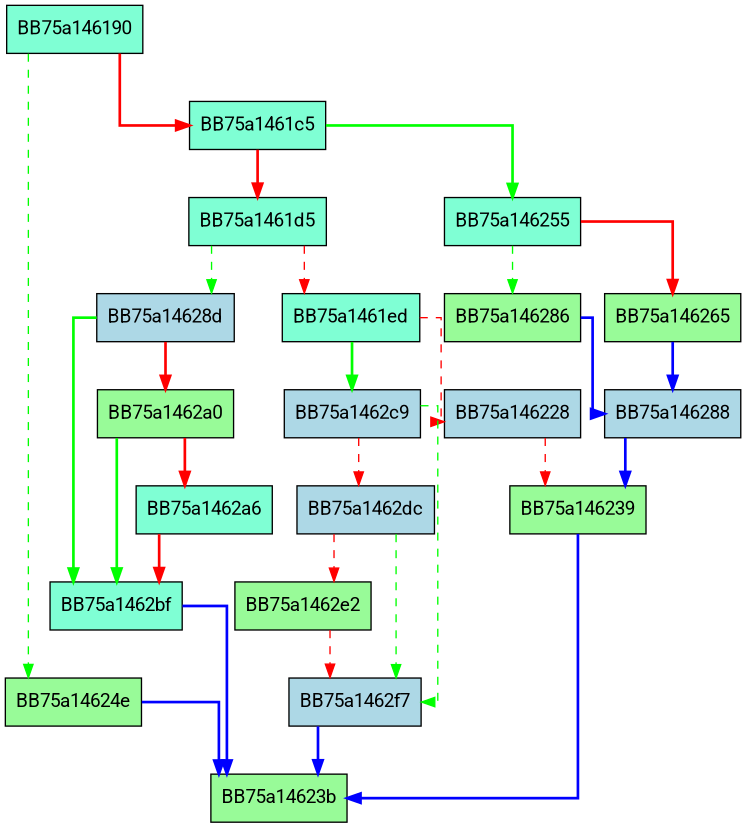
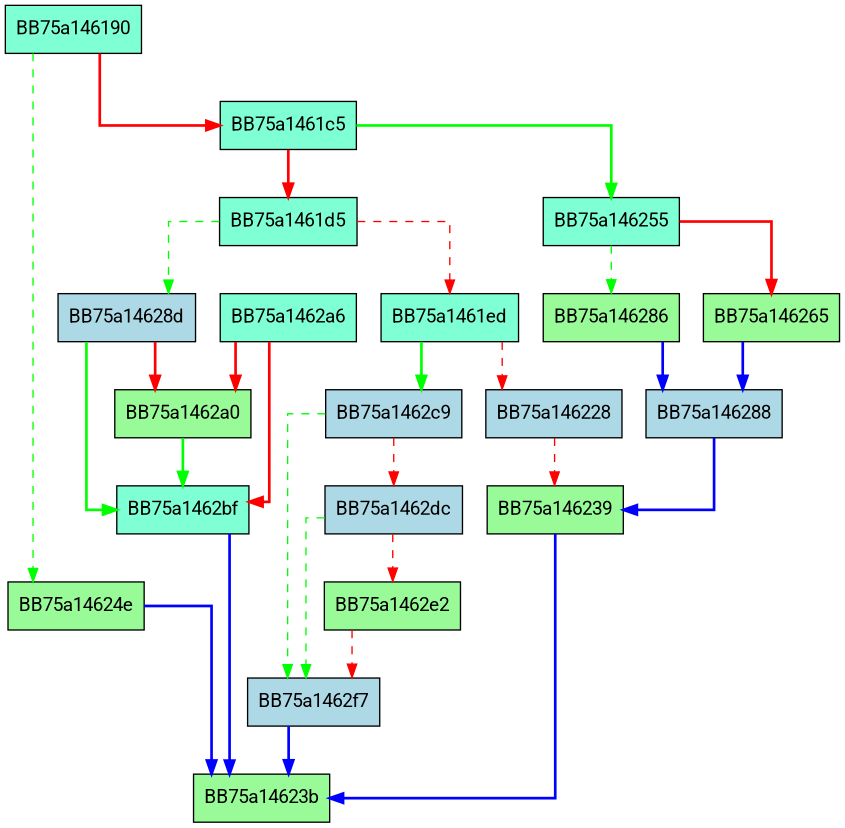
edge "BB75a1462a0" -> "BB75a1462a6": reversed
